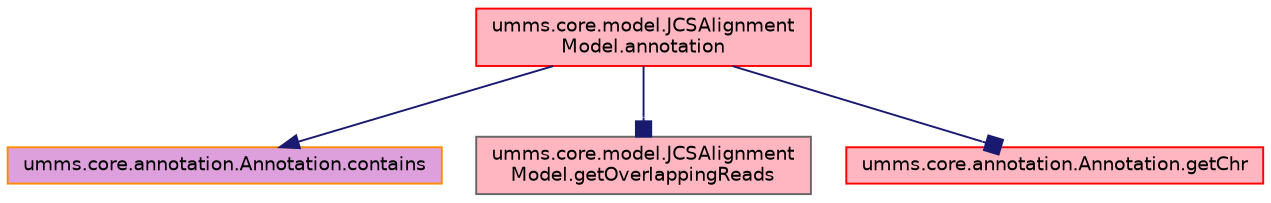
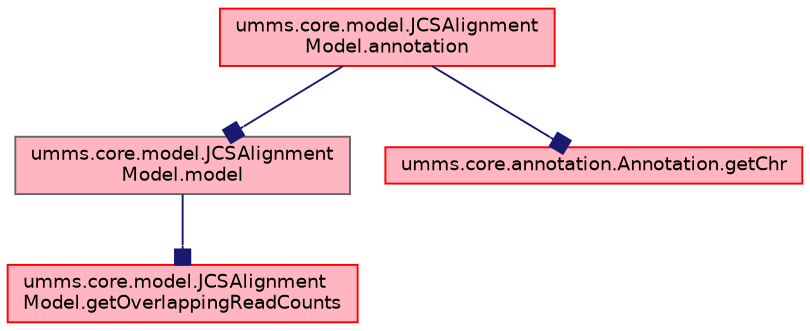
node "umms.core.annotation.Annotation.contains": removed
node "umms.core.model.JCSAlignment Model.getOverlappingReads": label "umms.core.model.JCSAlignment Model.getOverlappingReads" -> "umms.core.model.JCSAlignment Model.model"
node "umms.core.model.JCSAlignment Model.getOverlappingReadCounts": added
